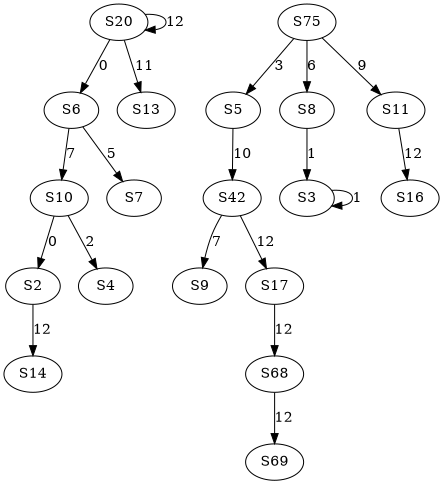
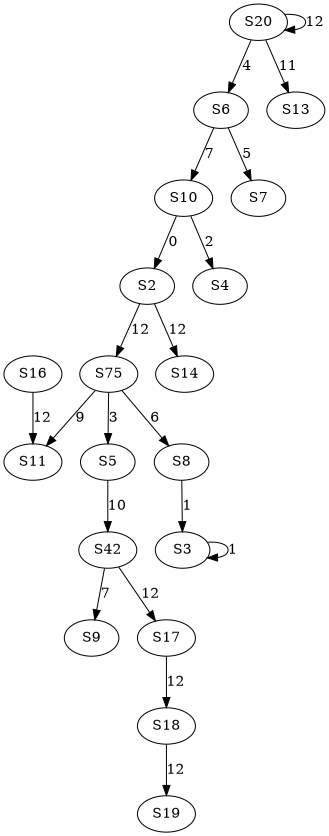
edge "S20" -> "S6": label "0" -> "4"
edge "S11" -> "S16": reversed
edge "S2" -> "S75": added, label "12"
node "S68": label "S68" -> "S18"
node "S69": label "S69" -> "S19"
